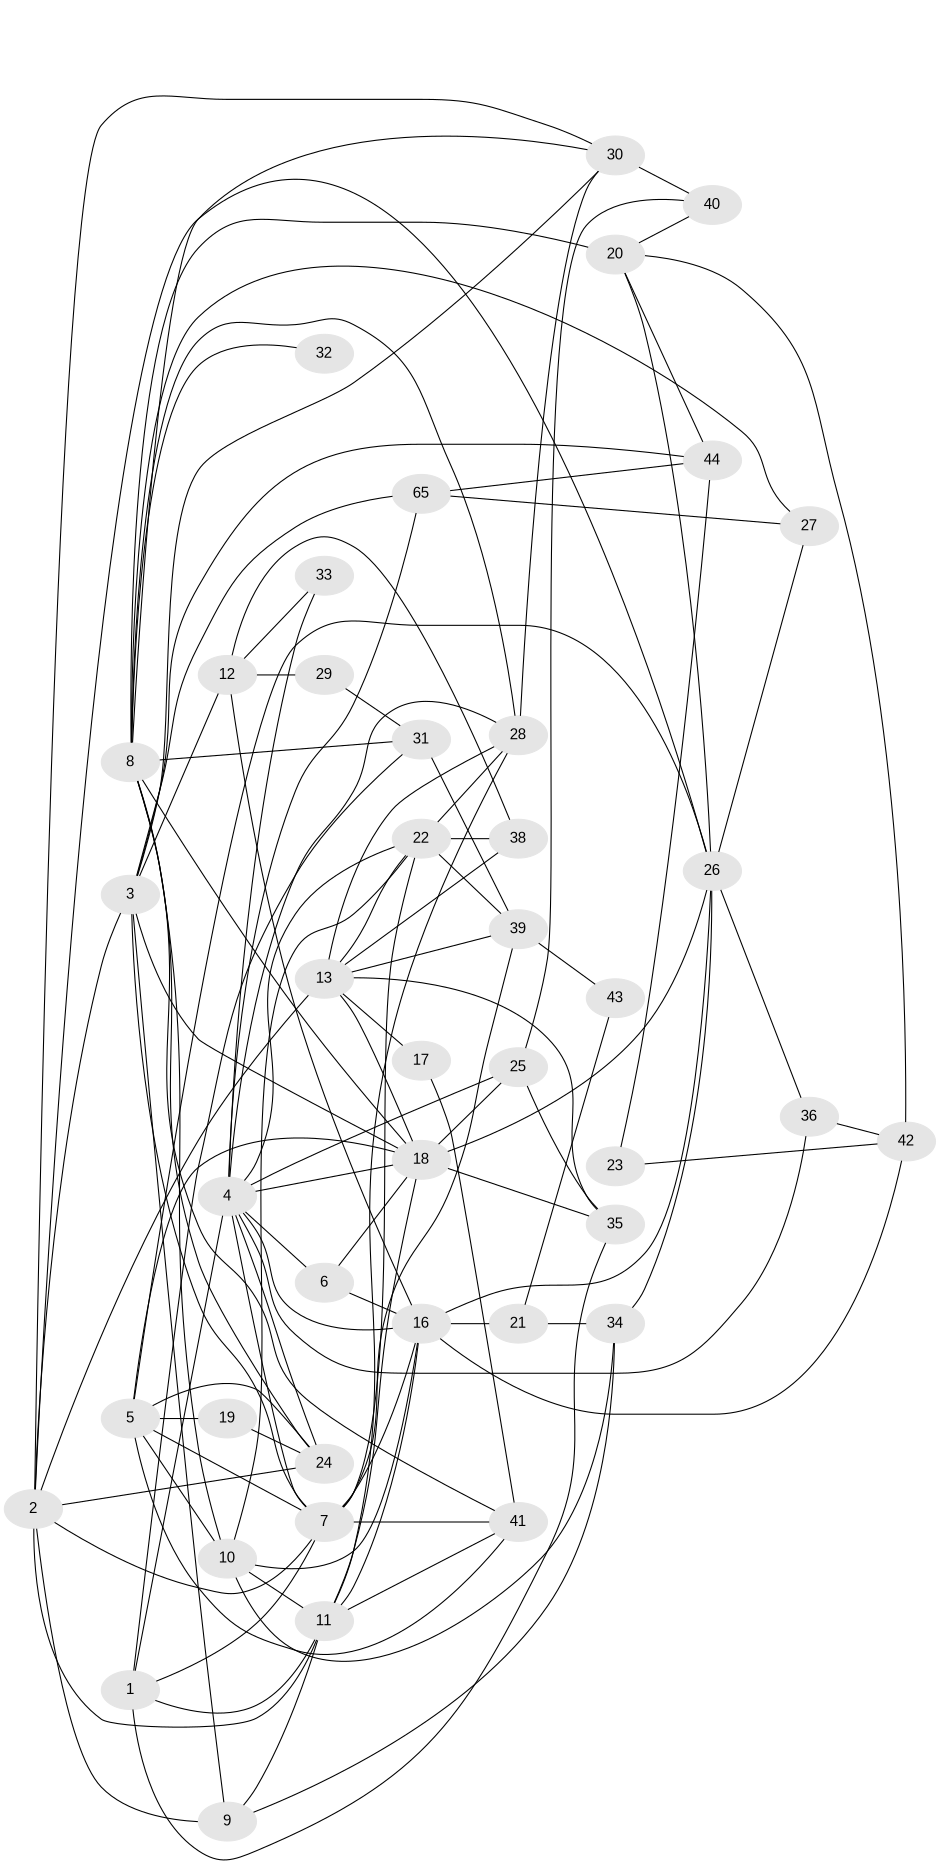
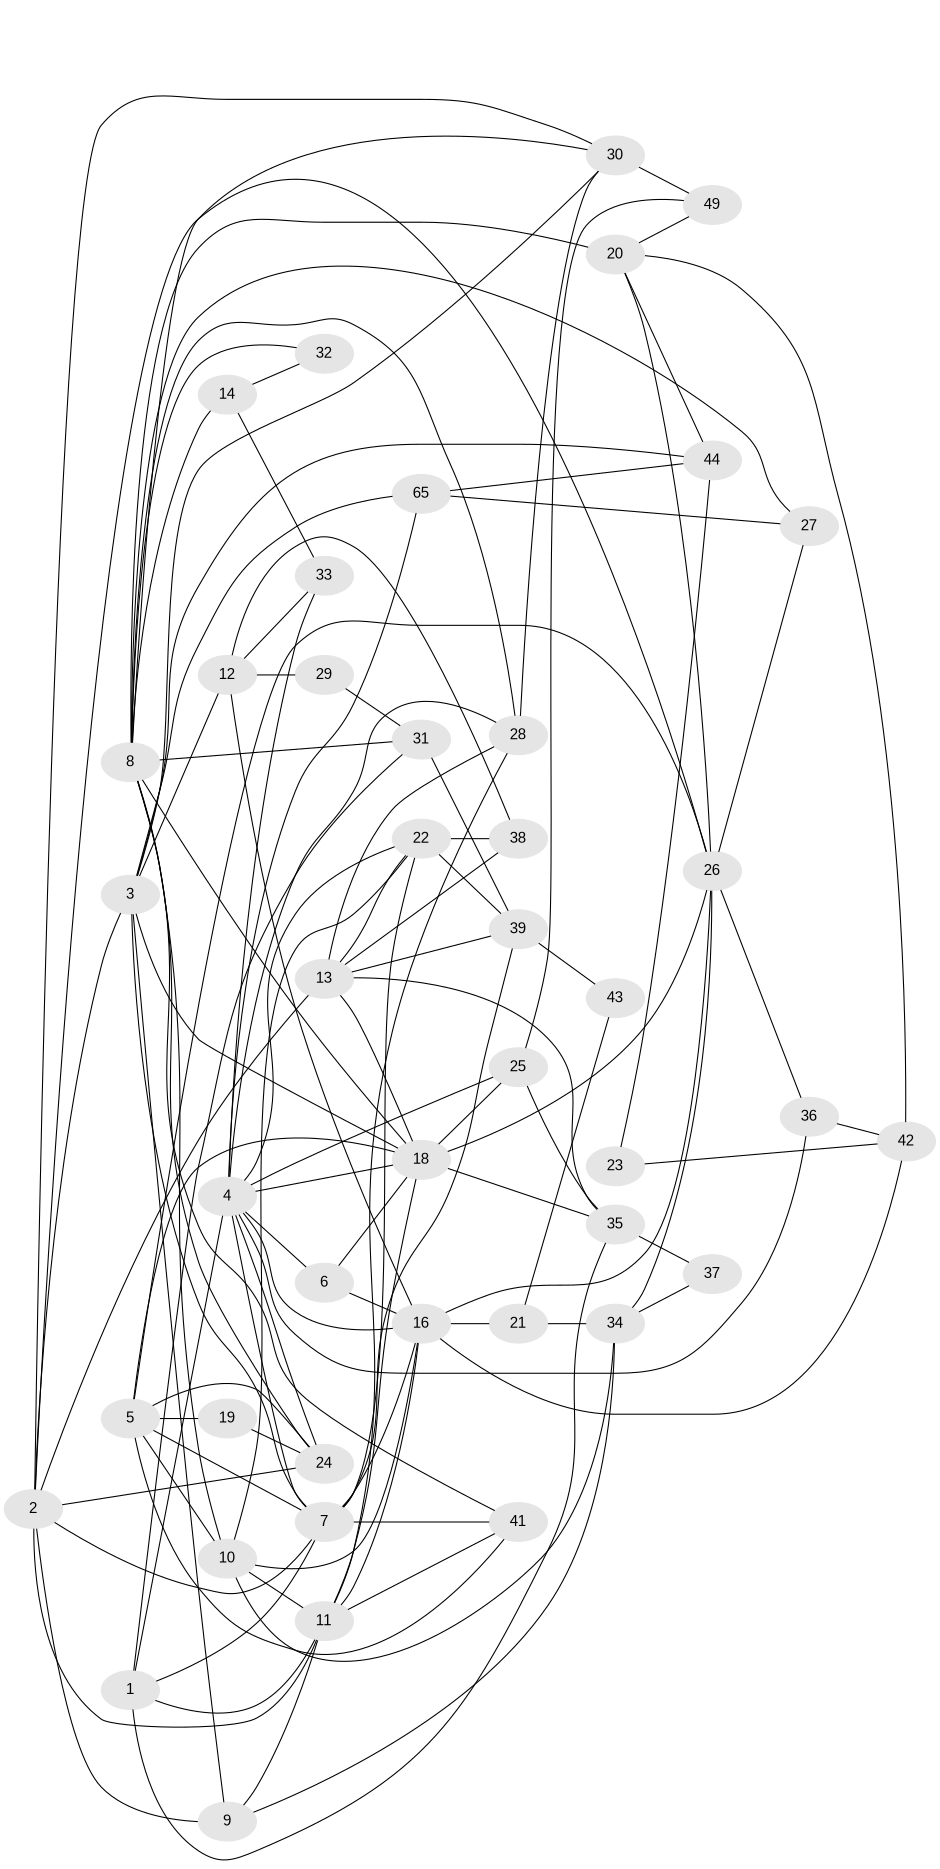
node "40": label "40" -> "49"
node "14": added
edge "28" -- "22": removed
node "17": removed
node "37": added
